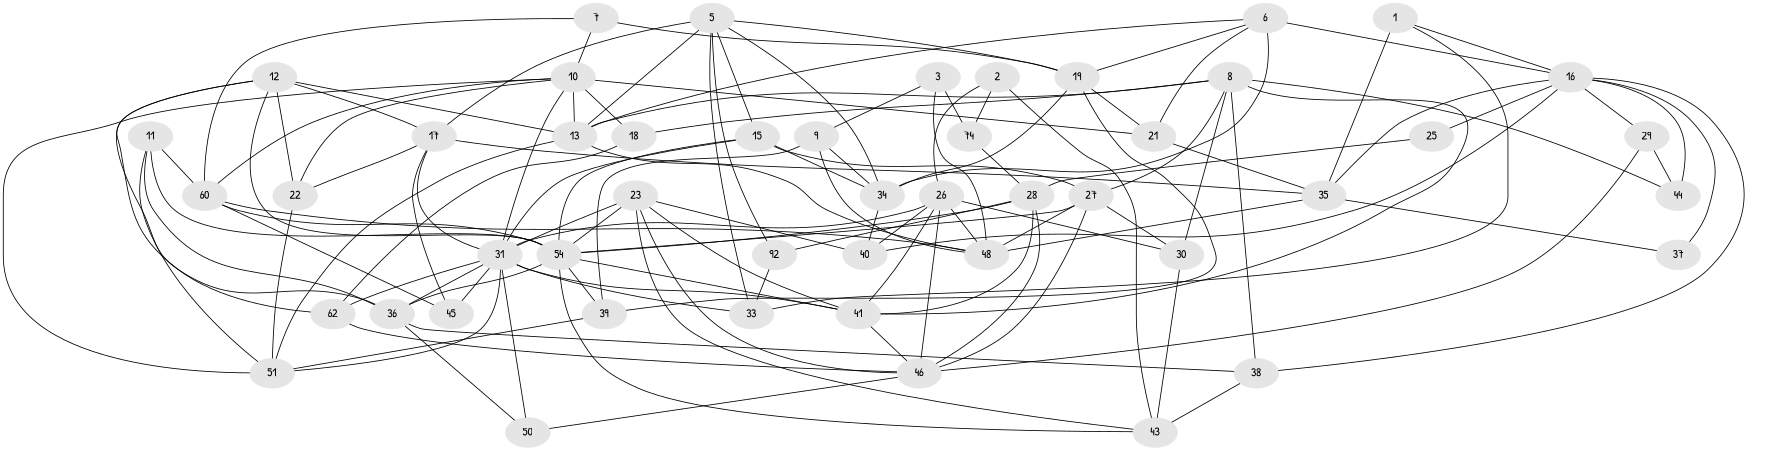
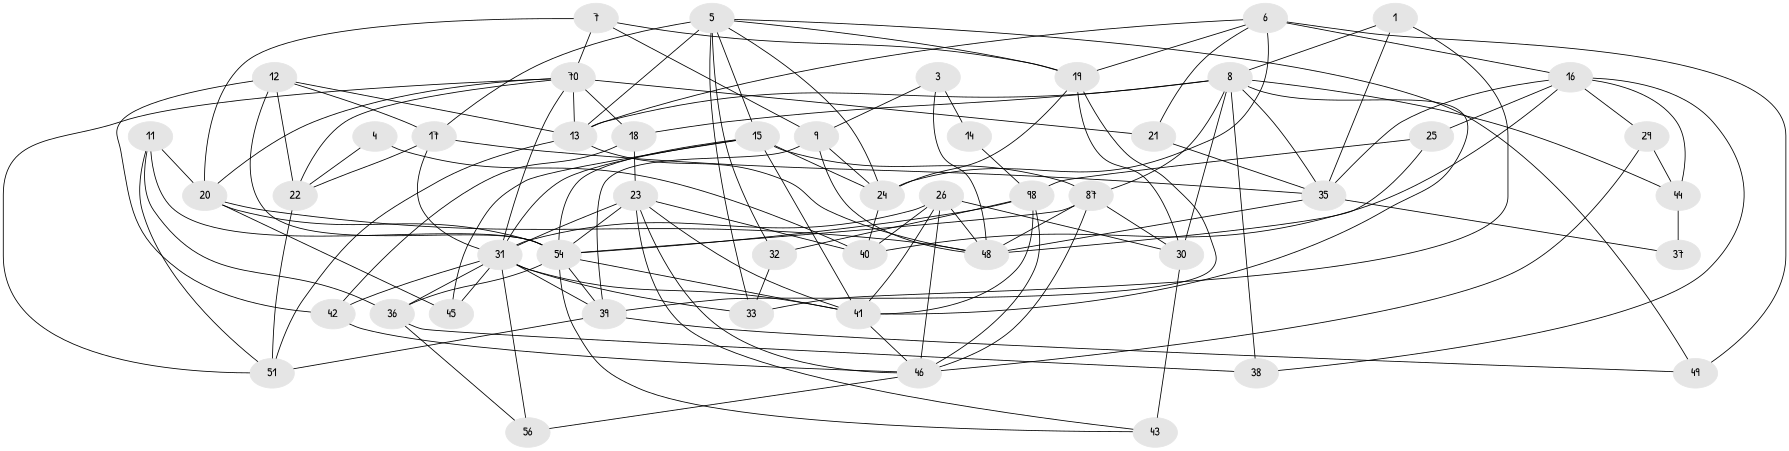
edge "1" -- "16": now "1" -- "8"
edge "7" -- "9": added
node "10": label "10" -> "70"
node "2": removed
edge "19" -- "21": now "19" -- "30"
edge "16" -- "37": now "44" -- "37"
edge "8" -- "35": added
node "4": added
node "74": label "74" -> "14"
edge "18" -- "23": added
edge "12" -- "36": removed
node "60": label "60" -> "20"
node "34": label "34" -> "24"
node "28": label "28" -> "98"
node "27": label "27" -> "87"
edge "17" -- "45": now "15" -- "45"
edge "15" -- "41": added
edge "25" -- "48": added
node "92": label "92" -> "32"
node "62": label "62" -> "42"
edge "31" -- "51": now "31" -- "39"
node "49": added
edge "38" -- "43": removed
node "50": label "50" -> "56"
